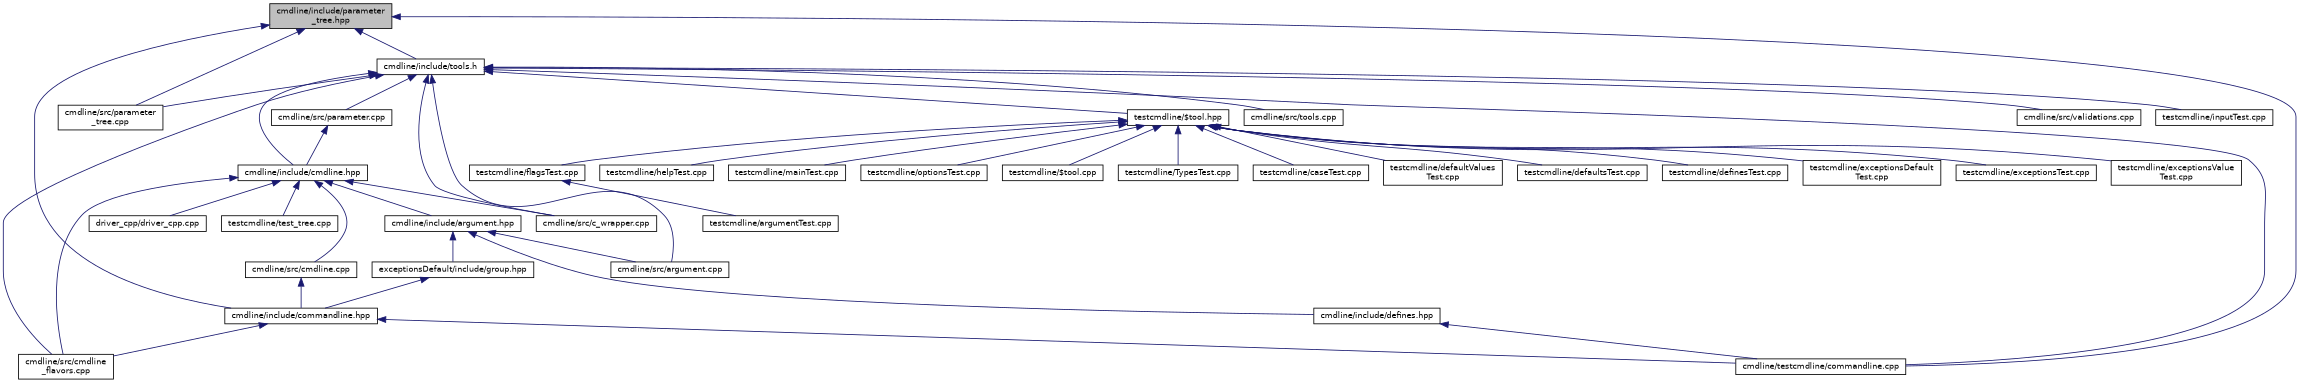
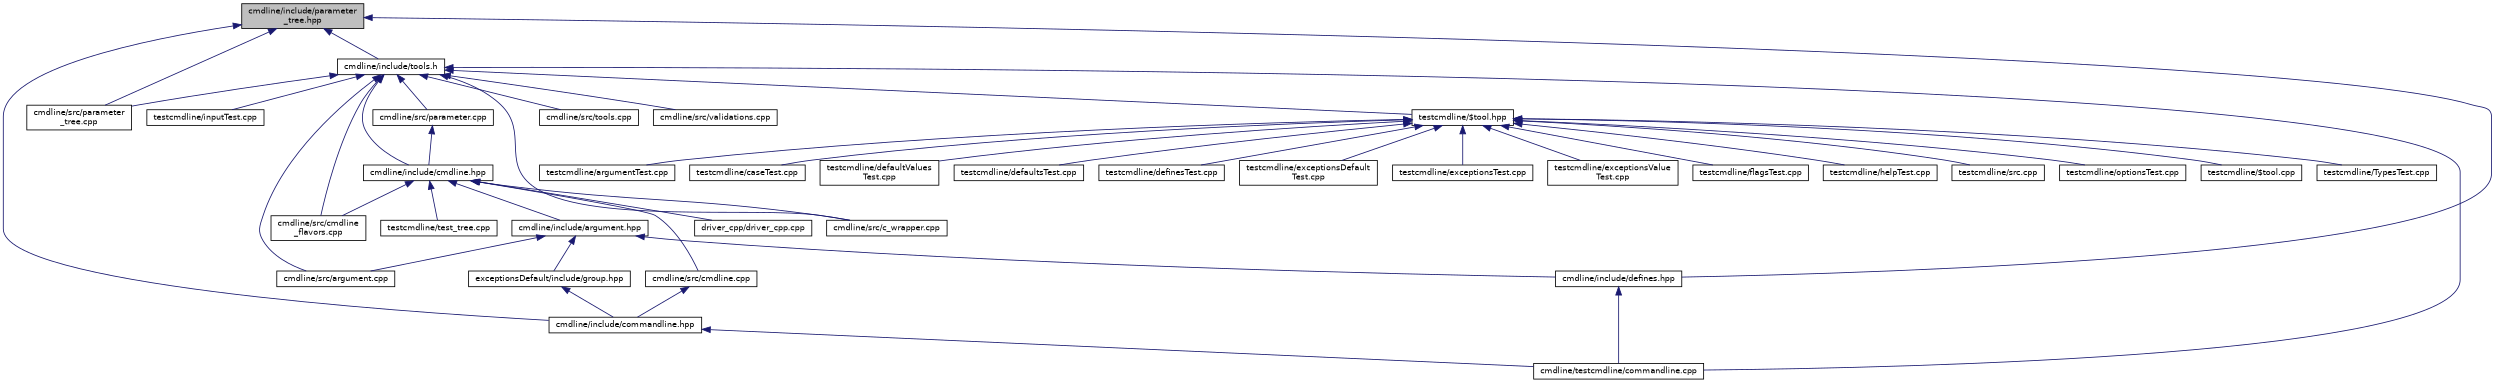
edge "cmdline/testcmdline/commandline.cpp" -> "cmdline/include/parameter _tree.hpp": now "cmdline/include/defines.hpp" -> "cmdline/include/parameter _tree.hpp"
node "testcmdline/mainTest.cpp": label "testcmdline/mainTest.cpp" -> "testcmdline/src.cpp"
edge "testcmdline/argumentTest.cpp" -> "testcmdline/flagsTest.cpp": now "testcmdline/argumentTest.cpp" -> "testcmdline/$tool.hpp"
edge "cmdline/src/cmdline _flavors.cpp" -> "cmdline/include/commandline.hpp": removed
